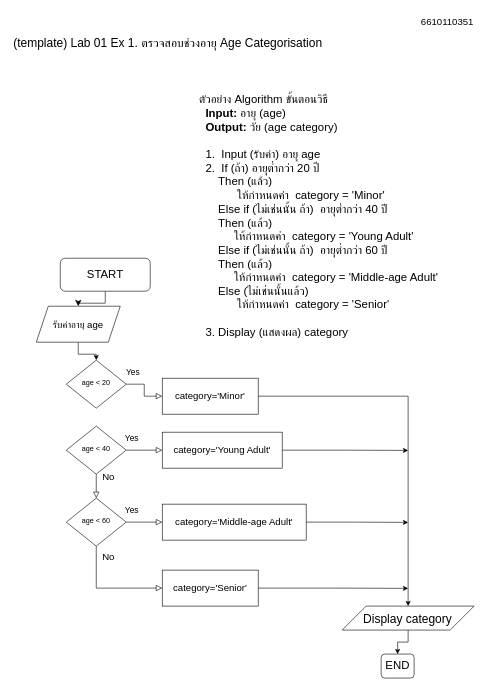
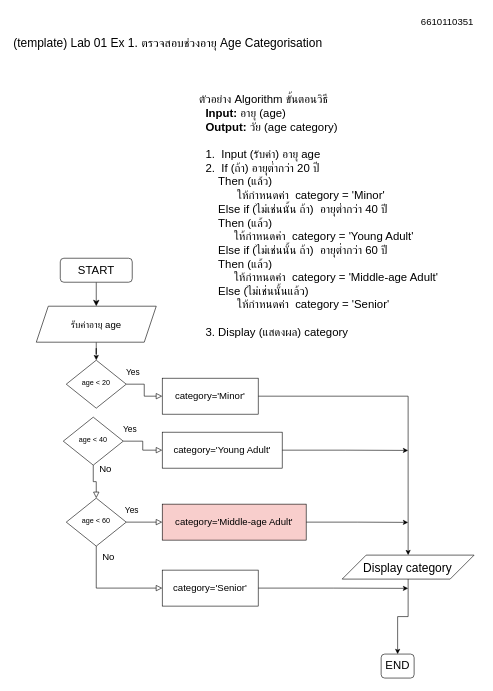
node "START": size 90x33 -> 72x24
node "รับค่าอายุ age": size 84x36 -> 120x36
node "age < 40": moved (96, 450) -> (93, 441)
node "category='Middle-age Adult'": fillcolor #ffffff -> #f8cecc
node "Display category": moved (408, 618) -> (408, 567)
